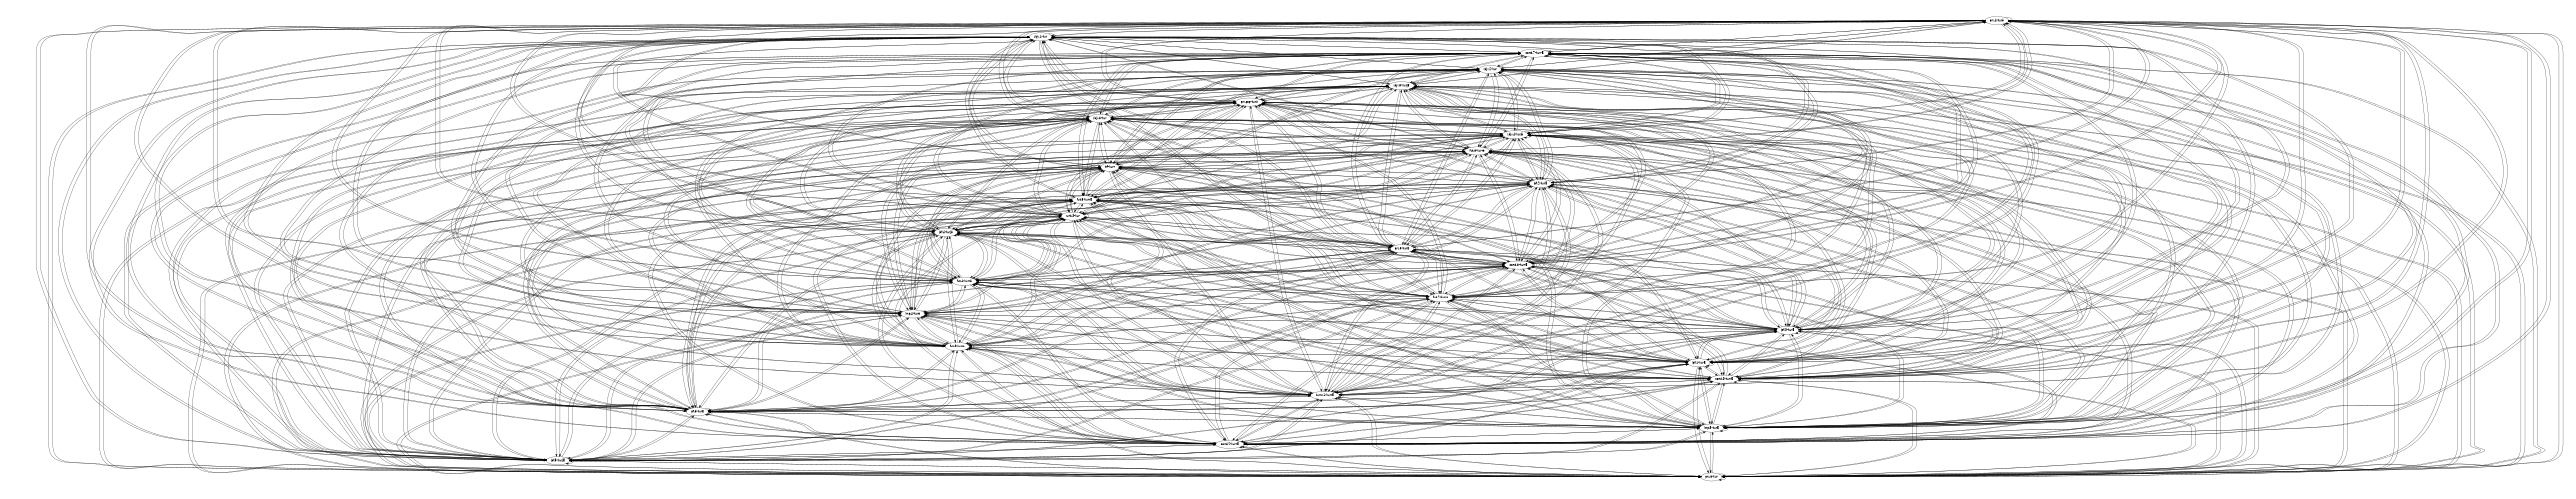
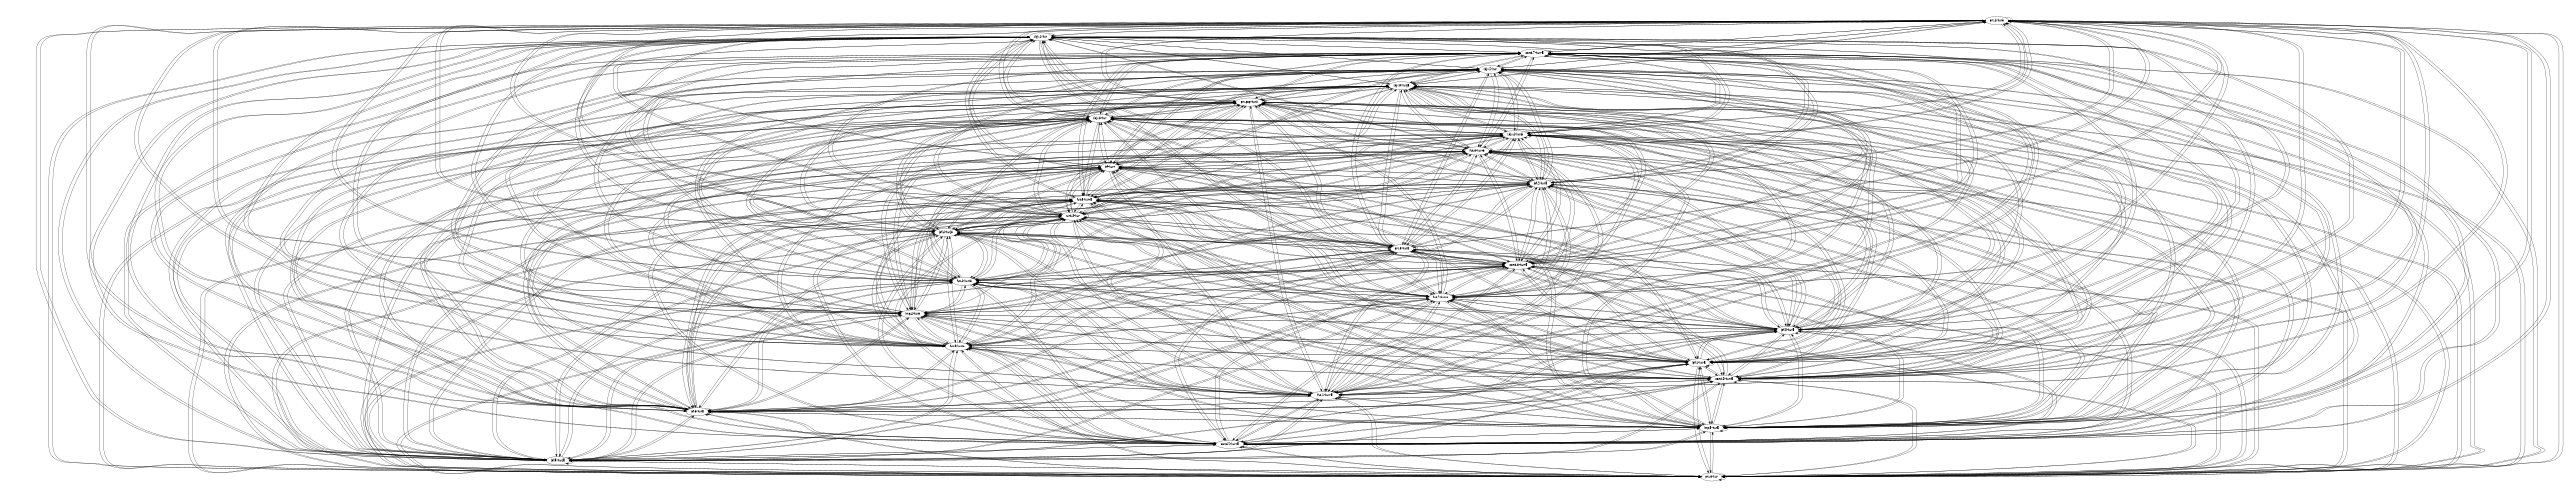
edge "kurâ.3-kur" -> "imp.4-kurô": removed
node "kurra.1-kurrE": label "kurra.1-kurrE" -> "fut.1-kurrE"
